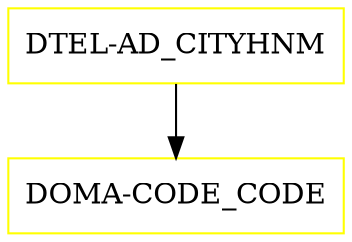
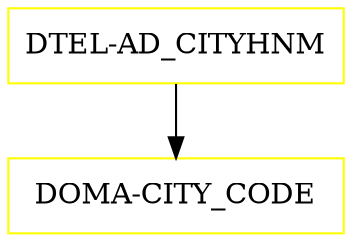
node "DOMA-CODE_CODE": label "DOMA-CODE_CODE" -> "DOMA-CITY_CODE"
